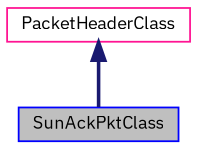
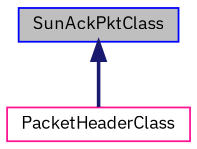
edge "SunAckPktClass" -> "PacketHeaderClass": reversed
